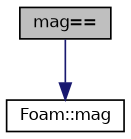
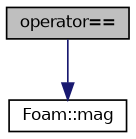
node "mag==": label "mag==" -> "operator=="
